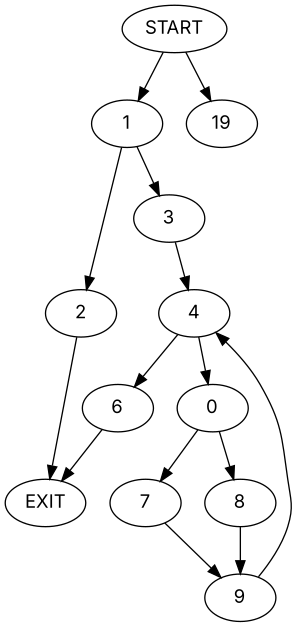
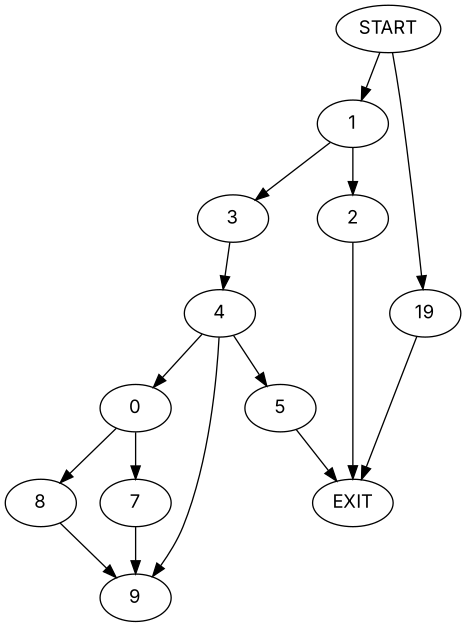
edge "19" -> "EXIT": added
node "6": label "6" -> "5"
edge "9" -> "4": reversed
